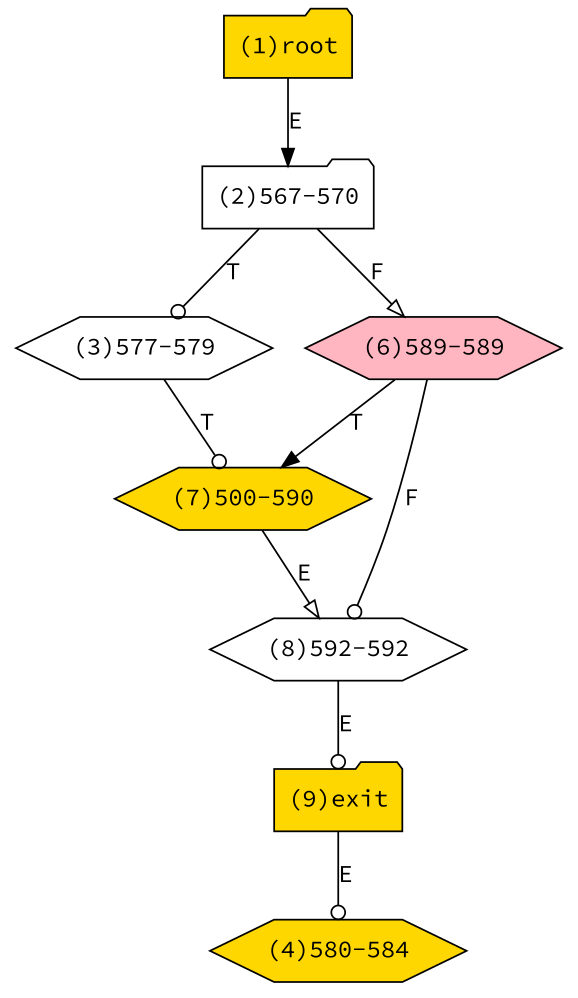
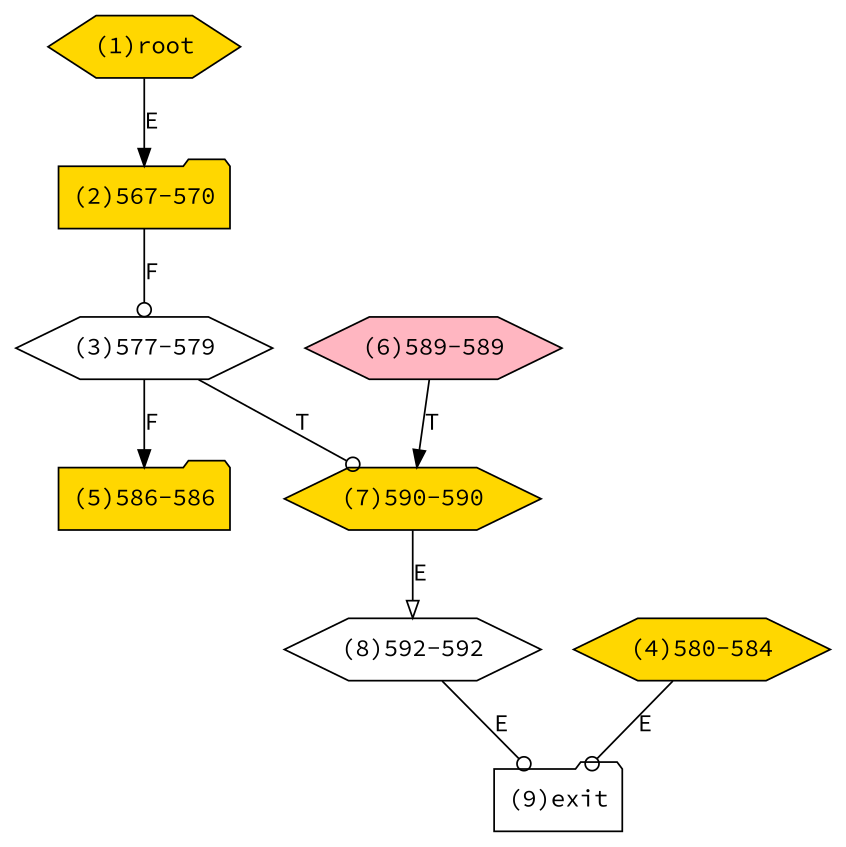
node "(1)root": shape folder -> hexagon
node "(2)567-570": fillcolor white -> gold
edge "(2)567-570" -> "(6)589-589": removed, label "F"
edge "(2)567-570" -> "(3)577-579": label "T" -> "F"
edge "(6)589-589" -> "(8)592-592": removed, label "F"
node "(5)586-586": added
node "(7)500-590": label "(7)500-590" -> "(7)590-590"
node "(9)exit": fillcolor gold -> white
edge "(9)exit" -> "(4)580-584": reversed
